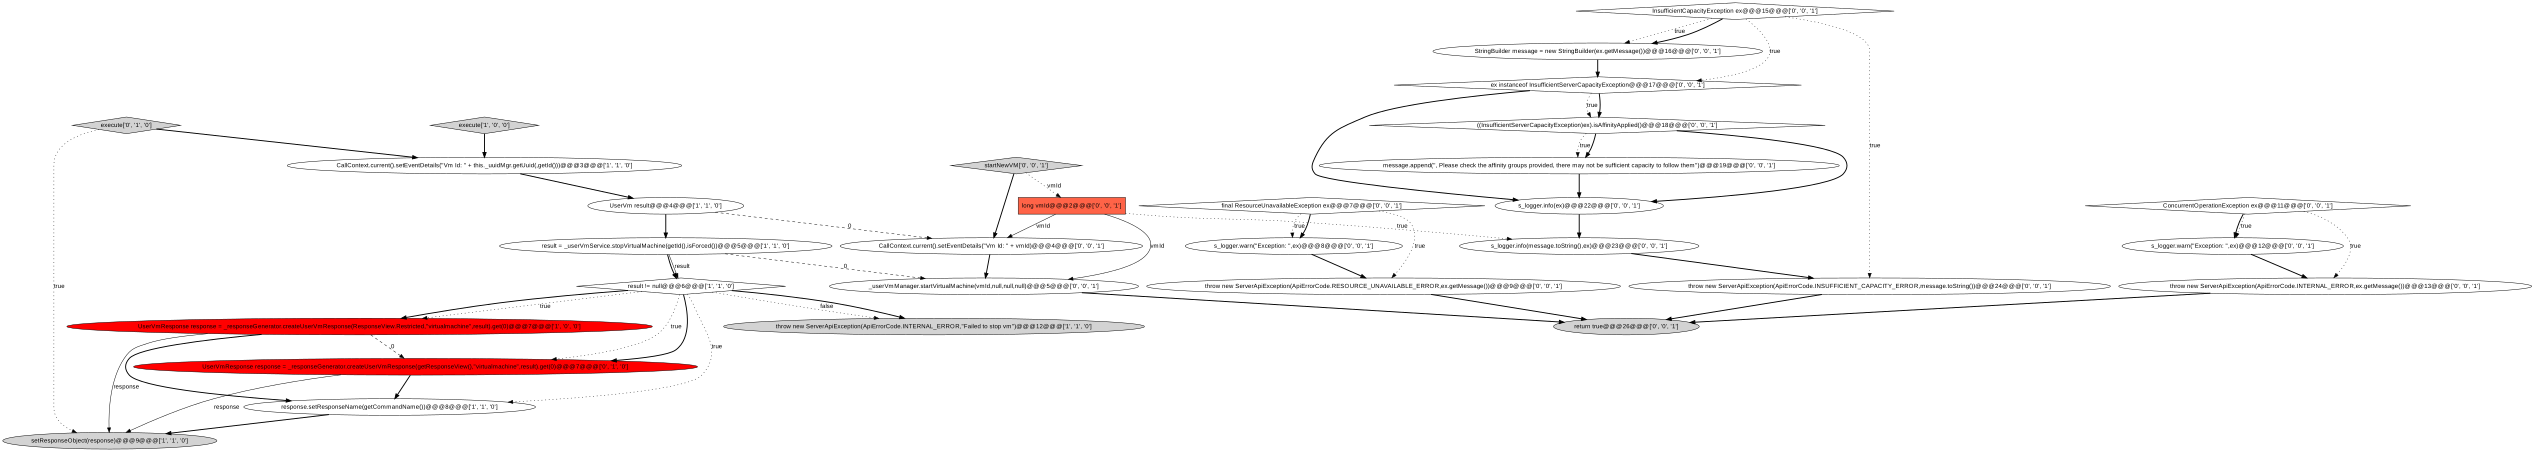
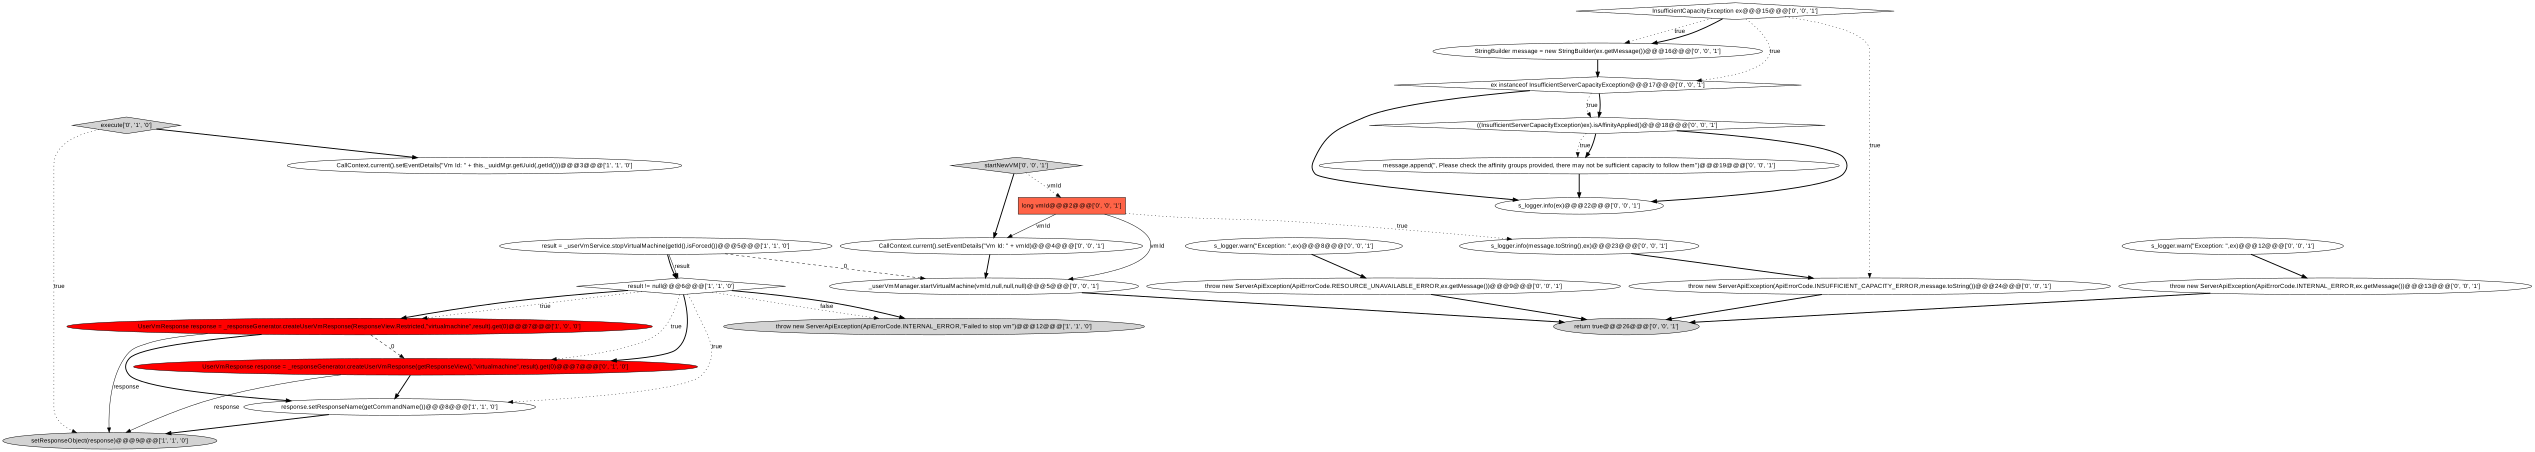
node "execute['1', '0', '0']": removed
node "UserVm result@@@4@@@['1', '1', '0']": removed
node "final ResourceUnavailableException ex@@@7@@@['0', '0', '1']": removed
node "ConcurrentOperationException ex@@@11@@@['0', '0', '1']": removed
edge "s_logger.info(ex)@@@22@@@['0', '0', '1']" -> "s_logger.info(message.toString(),ex)@@@23@@@['0', '0', '1']": removed
